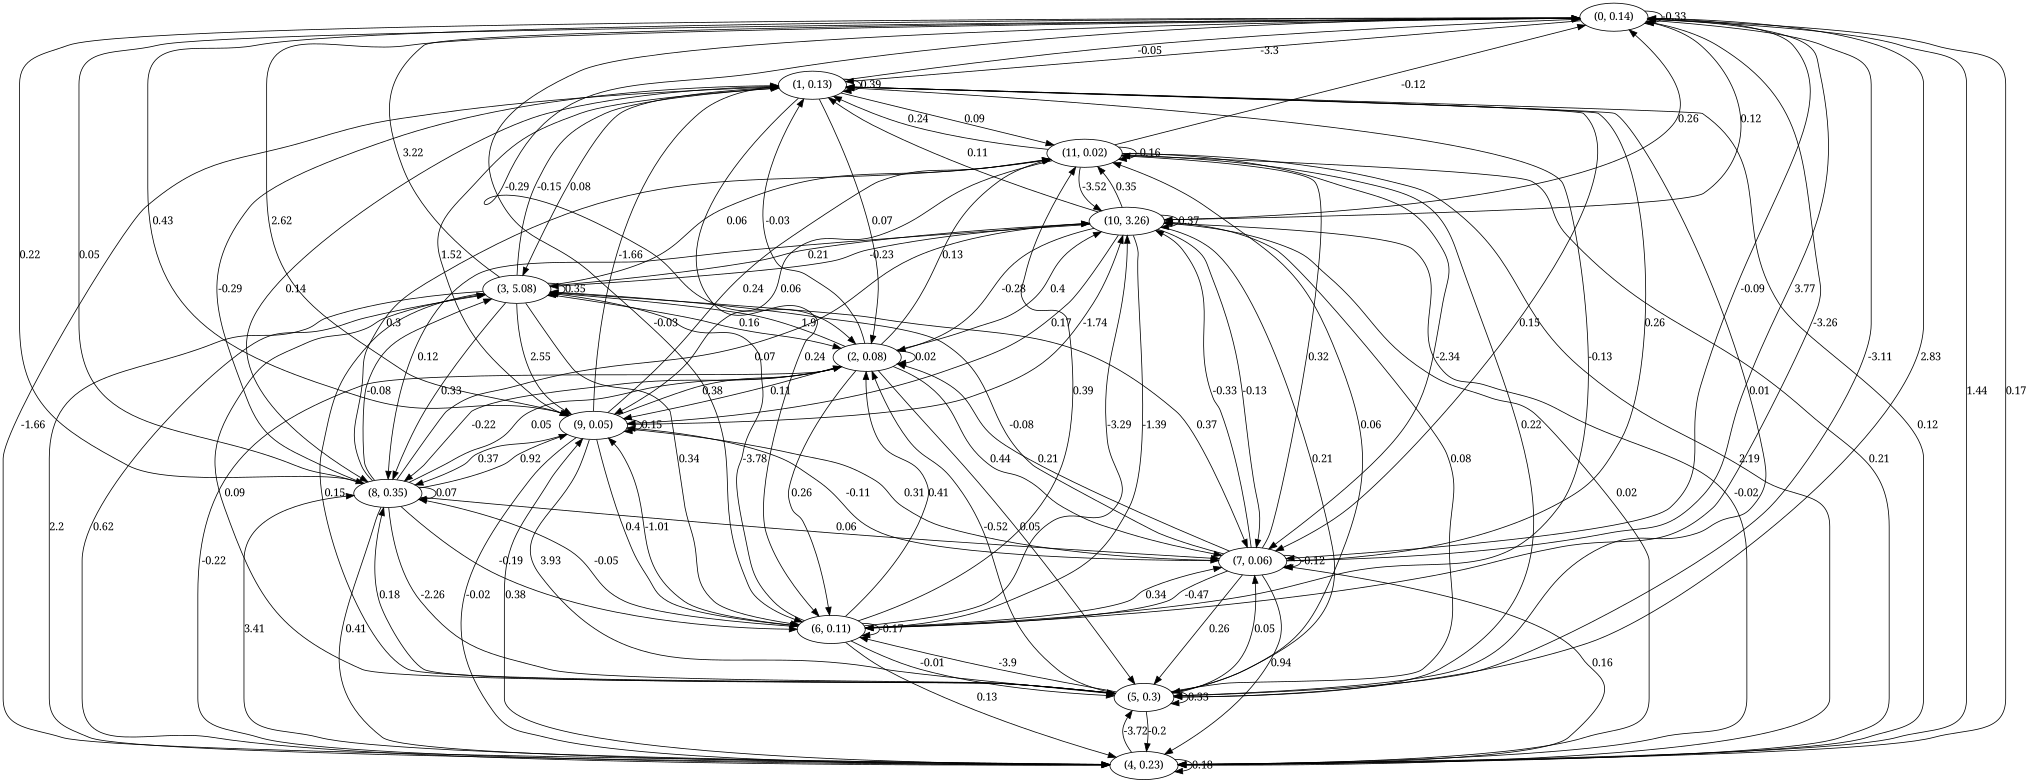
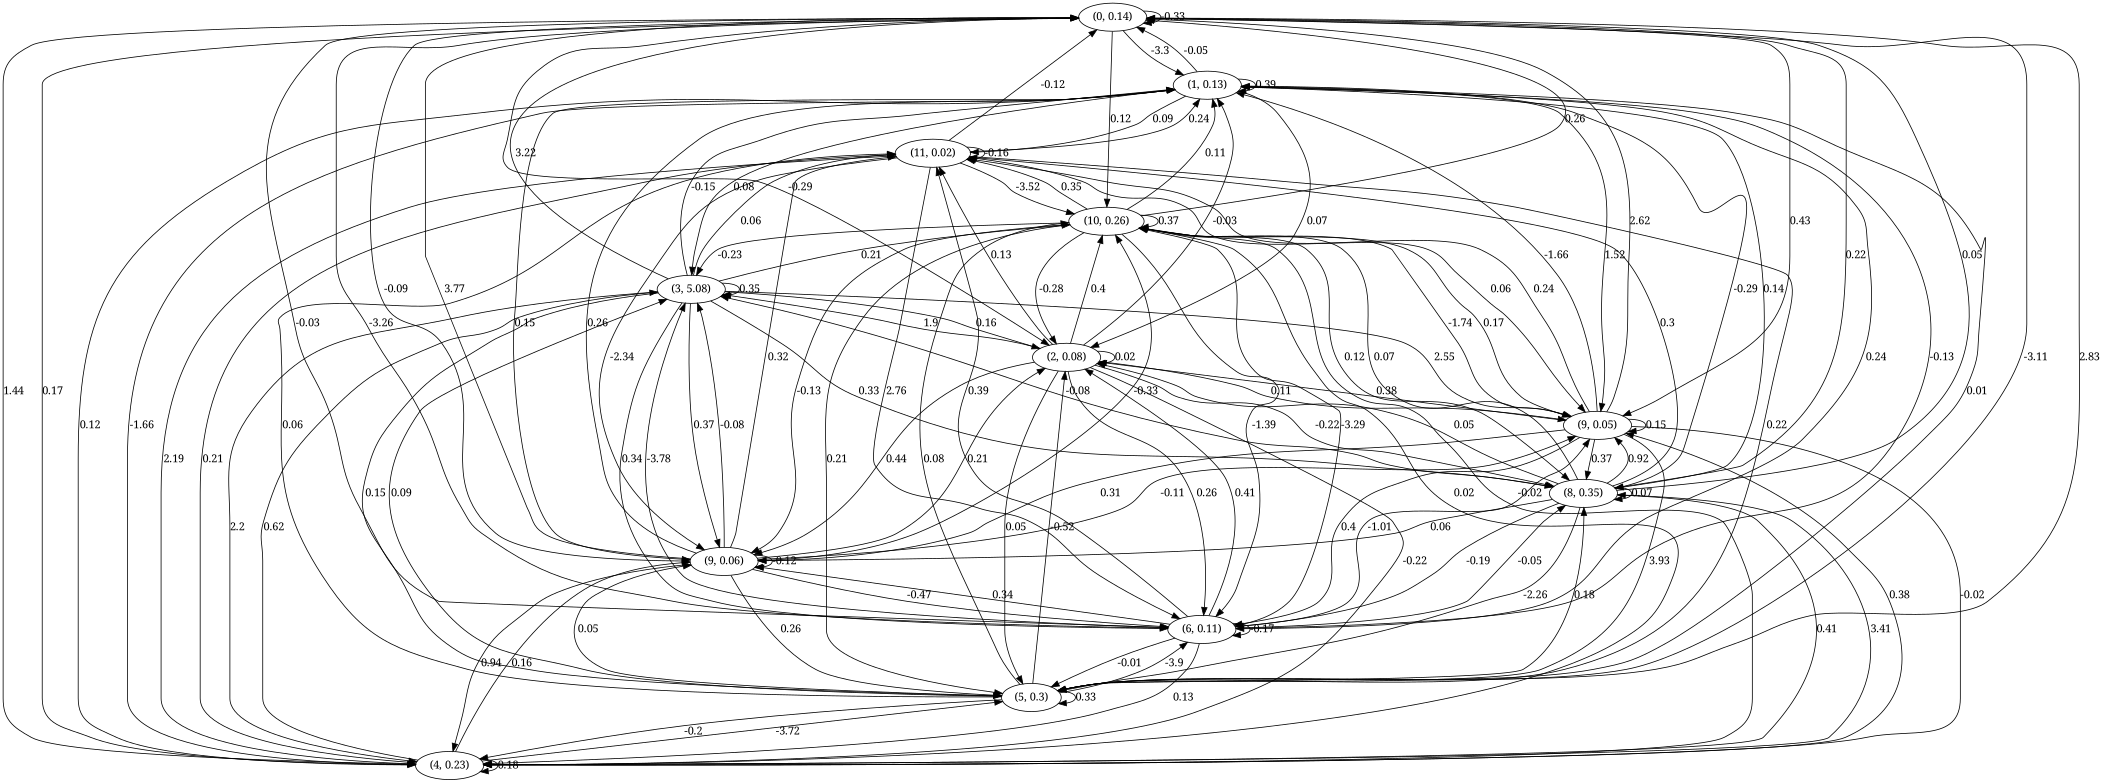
node "(10, 3.26)": label "(10, 3.26)" -> "(10, 0.26)"
edge "(11, 0.02)" -> "(6, 0.11)": added, label "2.76"
node "(7, 0.06)": label "(7, 0.06)" -> "(9, 0.06)"
